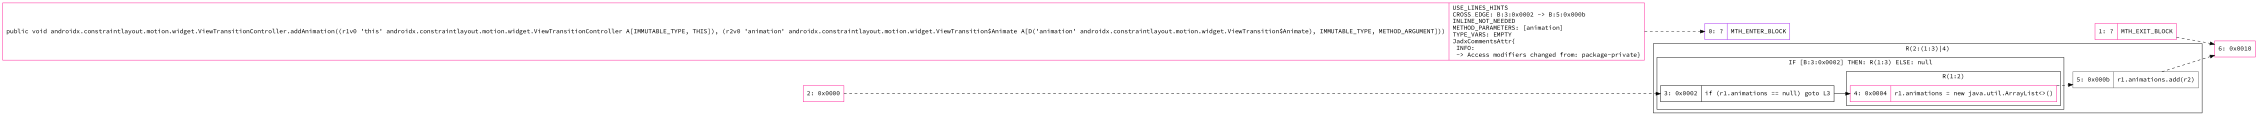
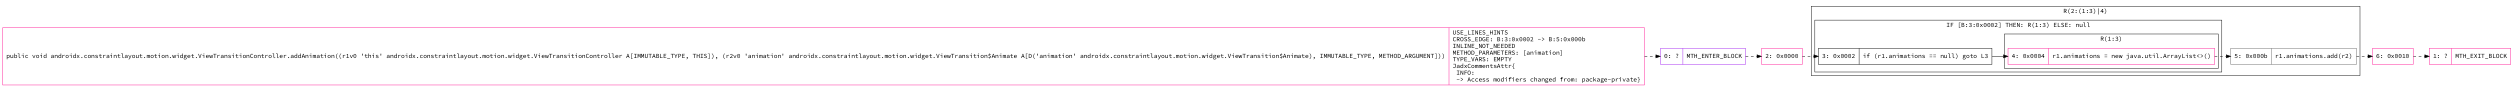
edge "1: ?" -> "6: 0x0010": reversed
edge "0: ?" -> "2: 0x0000": added
cluster "R(1:2)": label "R(1:2)" -> "R(1:3)"
